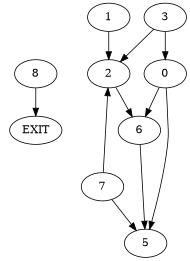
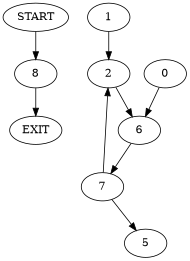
node "START": added
node "3": removed
edge "0" -> "5": removed
edge "6" -> "5": now "6" -> "7"
